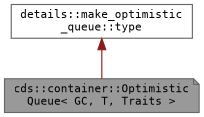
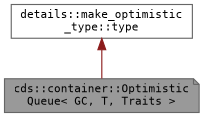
node "details::make_optimistic _queue::type": label "details::make_optimistic _queue::type" -> "details::make_optimistic _type::type"
